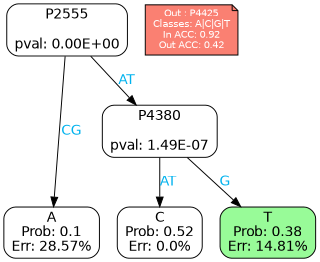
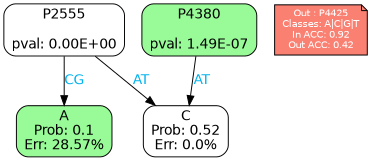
edge "P2555 pval: 0.00E+00" -> "P4380 pval: 1.49E-07": now "P2555 pval: 0.00E+00" -> "C Prob: 0.52 Err: 0.0%"
node "P4380 pval: 1.49E-07": fillcolor white -> palegreen
node "A Prob: 0.1 Err: 28.57%": fillcolor white -> palegreen
node "T Prob: 0.38 Err: 14.81%": removed
